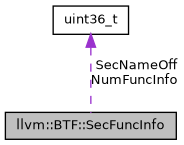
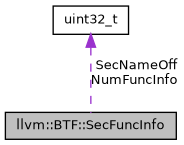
node "uint36_t": label "uint36_t" -> "uint32_t"
